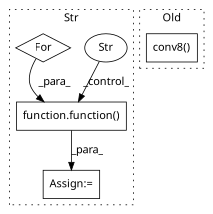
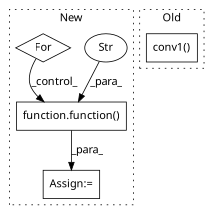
cluster "Str": label "Str" -> "New"
node "conv8()": label "conv8()" -> "conv1()"
edge "For" -> "function.function()": label "_para_" -> "_control_"
edge "Str" -> "function.function()": label "_control_" -> "_para_"
